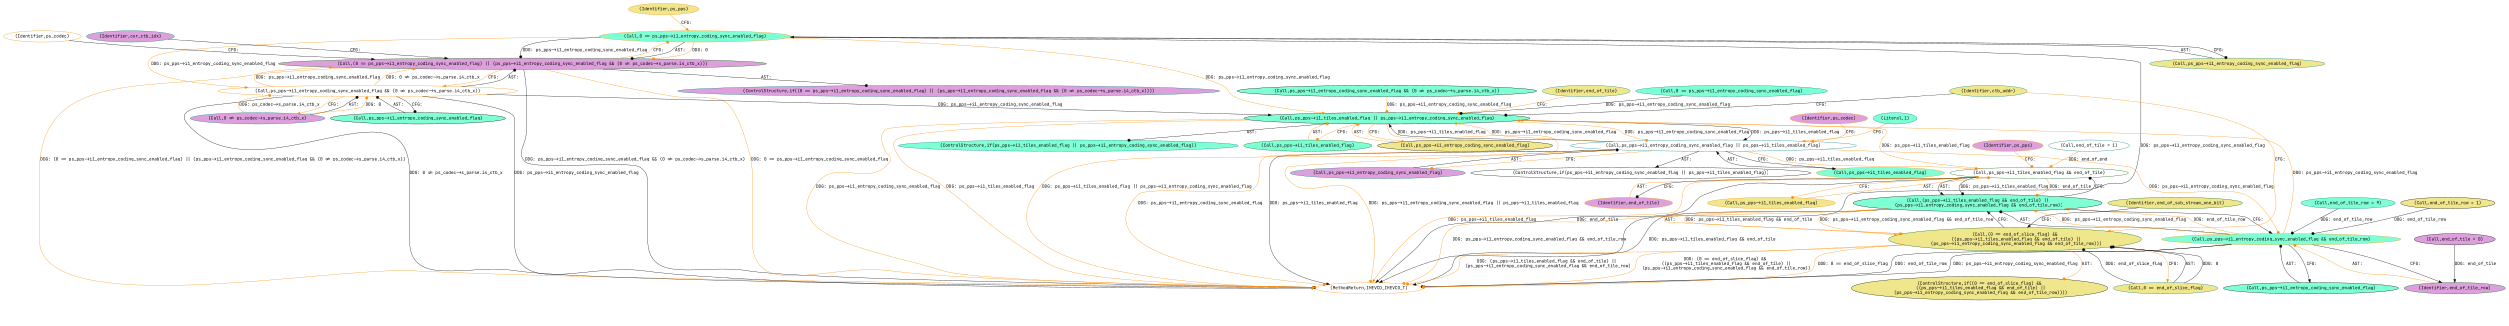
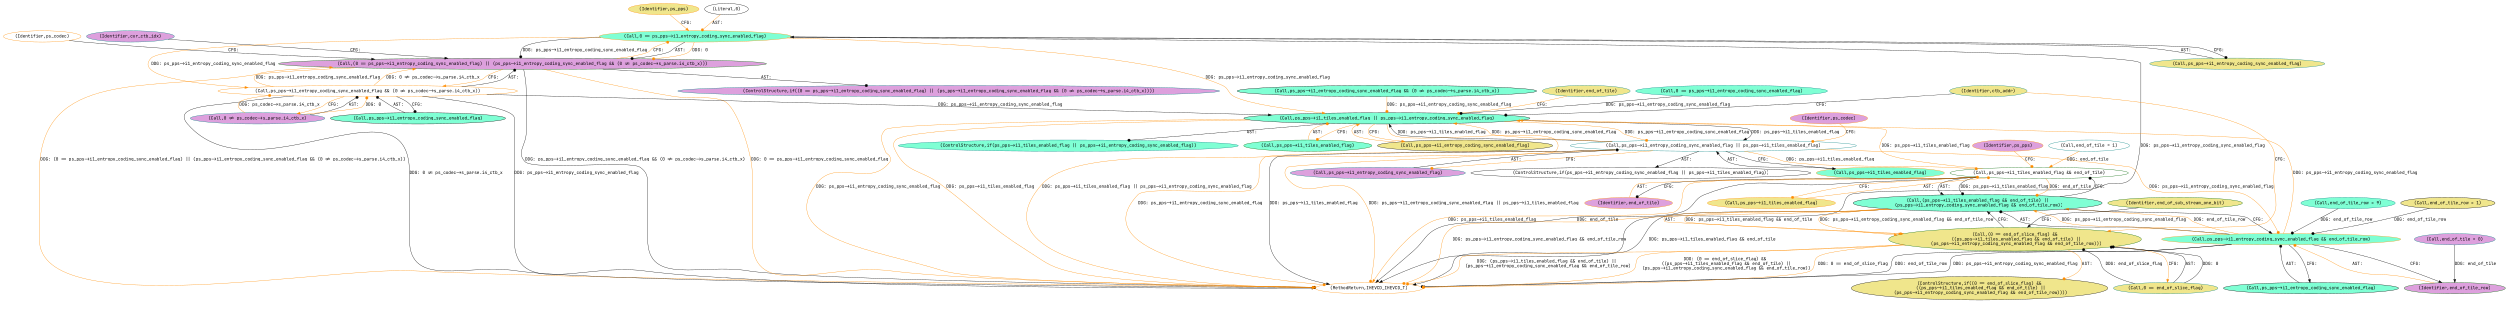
node "(Literal,0)": added
node "(Literal,1)": removed
edge "(Call,end_of_tile = 1)" -> "(Call,ps_pps->i1_tiles_enabled_flag && end_of_tile)": label "DDG: end_of_end" -> "DDG: end_of_tile"
node "(Call,end_of_tile = 0)": color black -> teal
